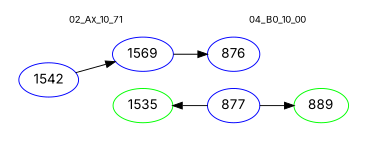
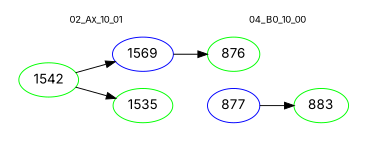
cluster "02_Ax_10_71": label "02_Ax_10_71" -> "02_Ax_10_01"
node "876": color blue -> green
node "1542": color blue -> green
edge "877" -> "1535": now "1542" -> "1535"
node "889": label "889" -> "883"
